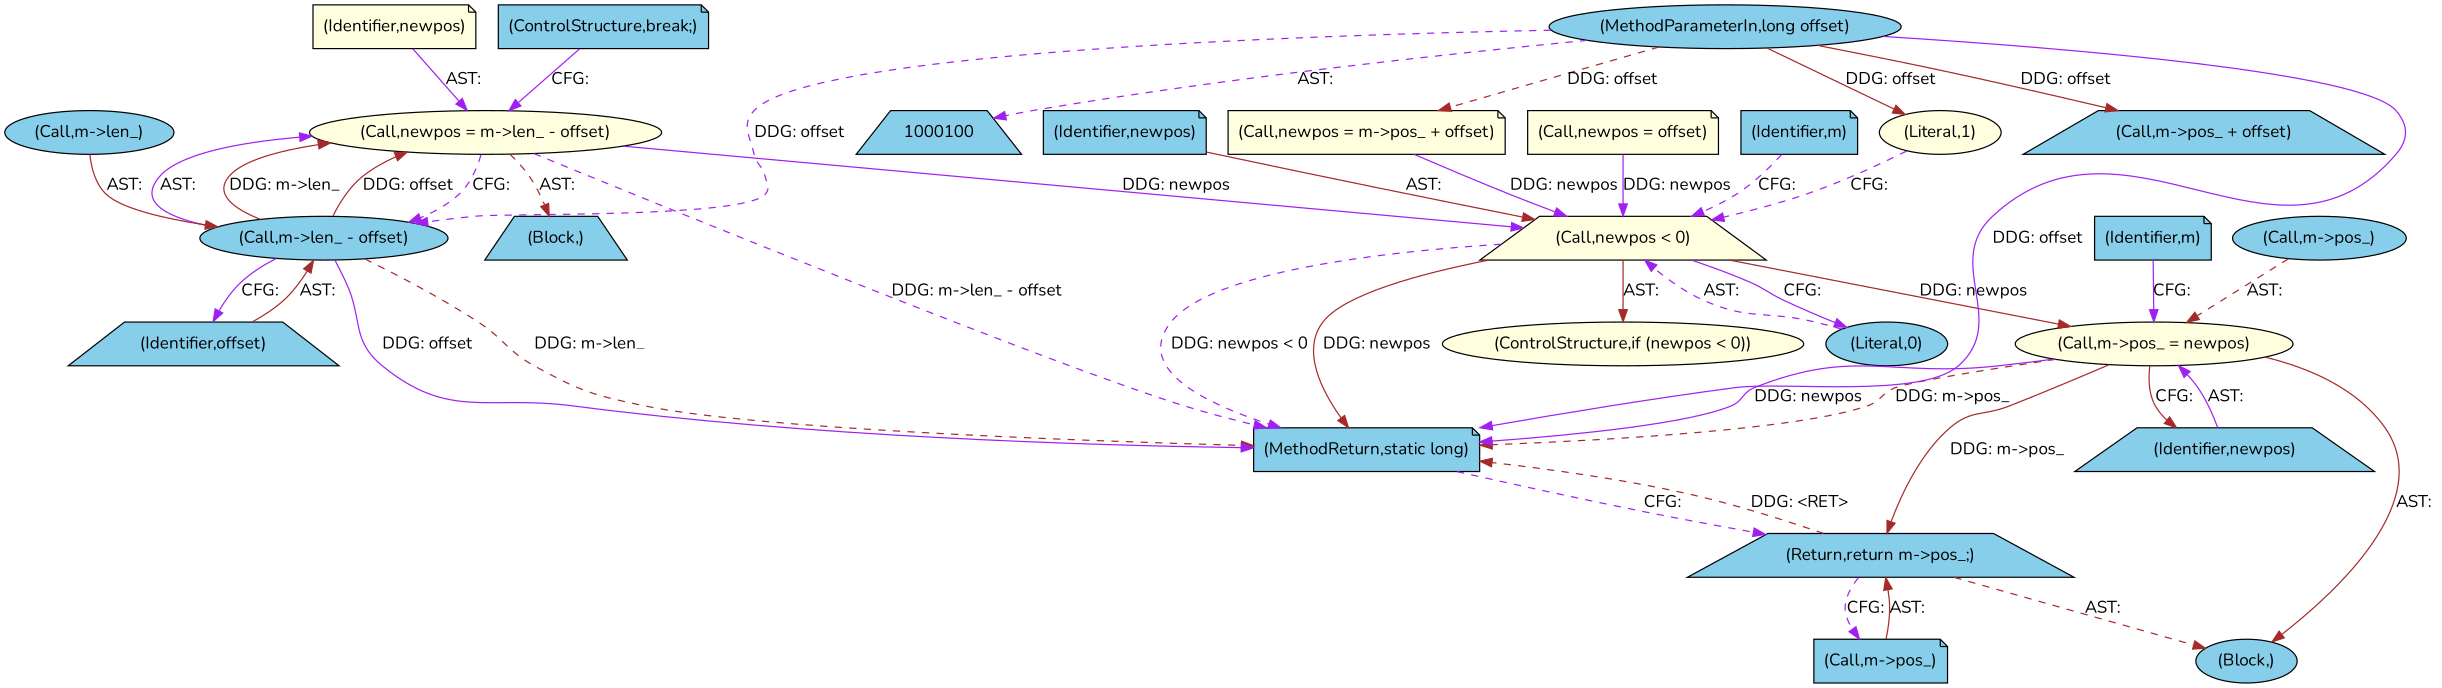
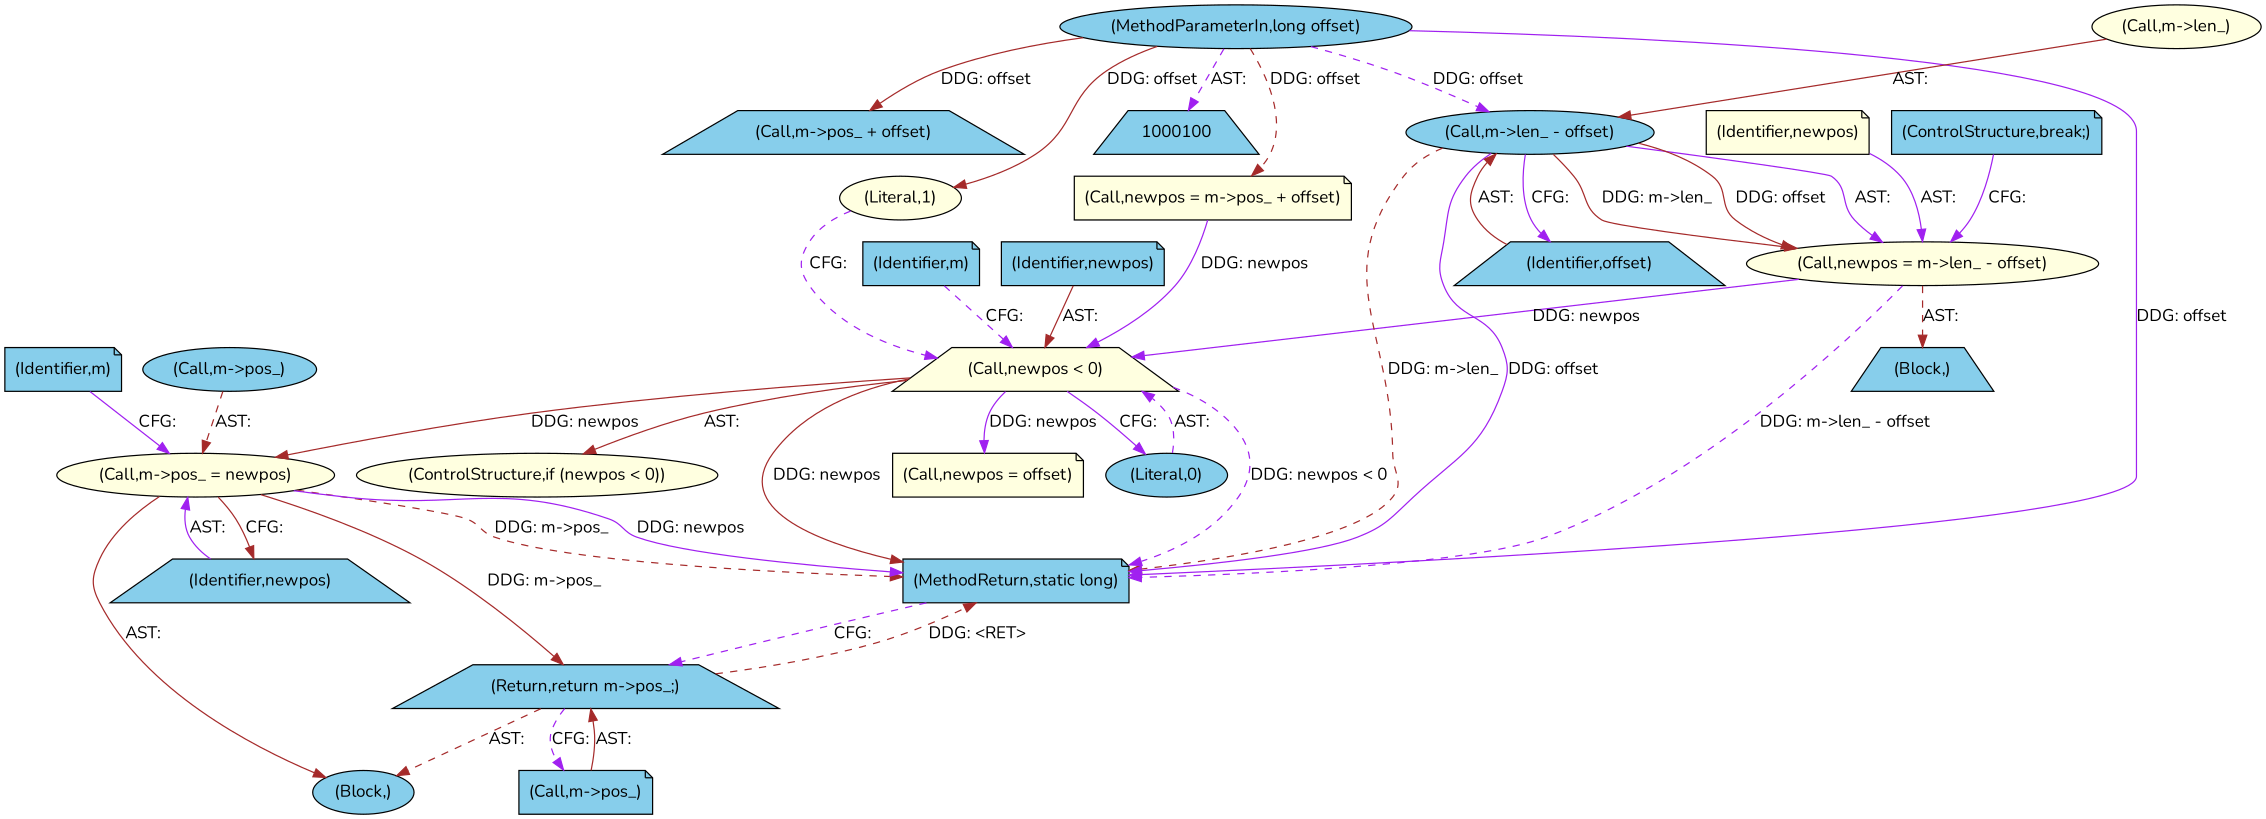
node "(Call,m->len_)": fillcolor skyblue -> lightyellow
edge "(Call,newpos = offset)" -> "(Call,newpos < 0)": reversed
edge "(Call,newpos = m->len_ - offset)" -> "(Call,m->len_ - offset)": removed, label "CFG:"
